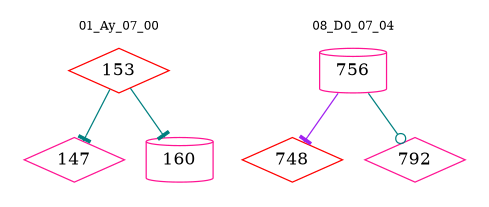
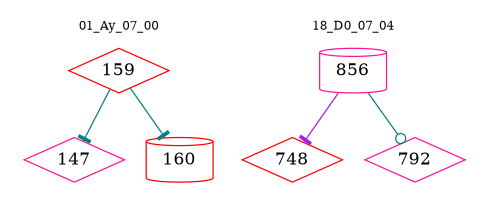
cluster "08_D0_07_04": label "08_D0_07_04" -> "18_D0_07_04"
node "153": label "153" -> "159"
node "756": label "756" -> "856"
node "160": color deeppink -> red
